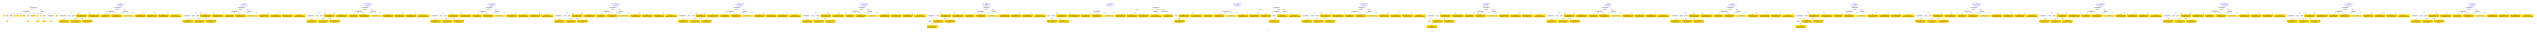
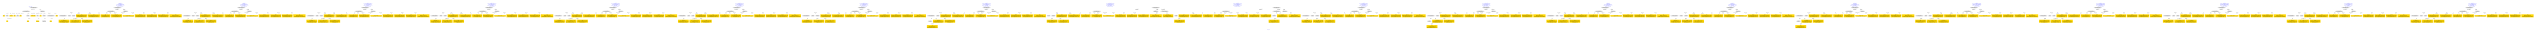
node "Description": fillcolor lightgray -> gold
node "Medium": fillcolor gold -> lightgray
node "Credit Line": removed
node "Classification": fillcolor gold -> lightgray
